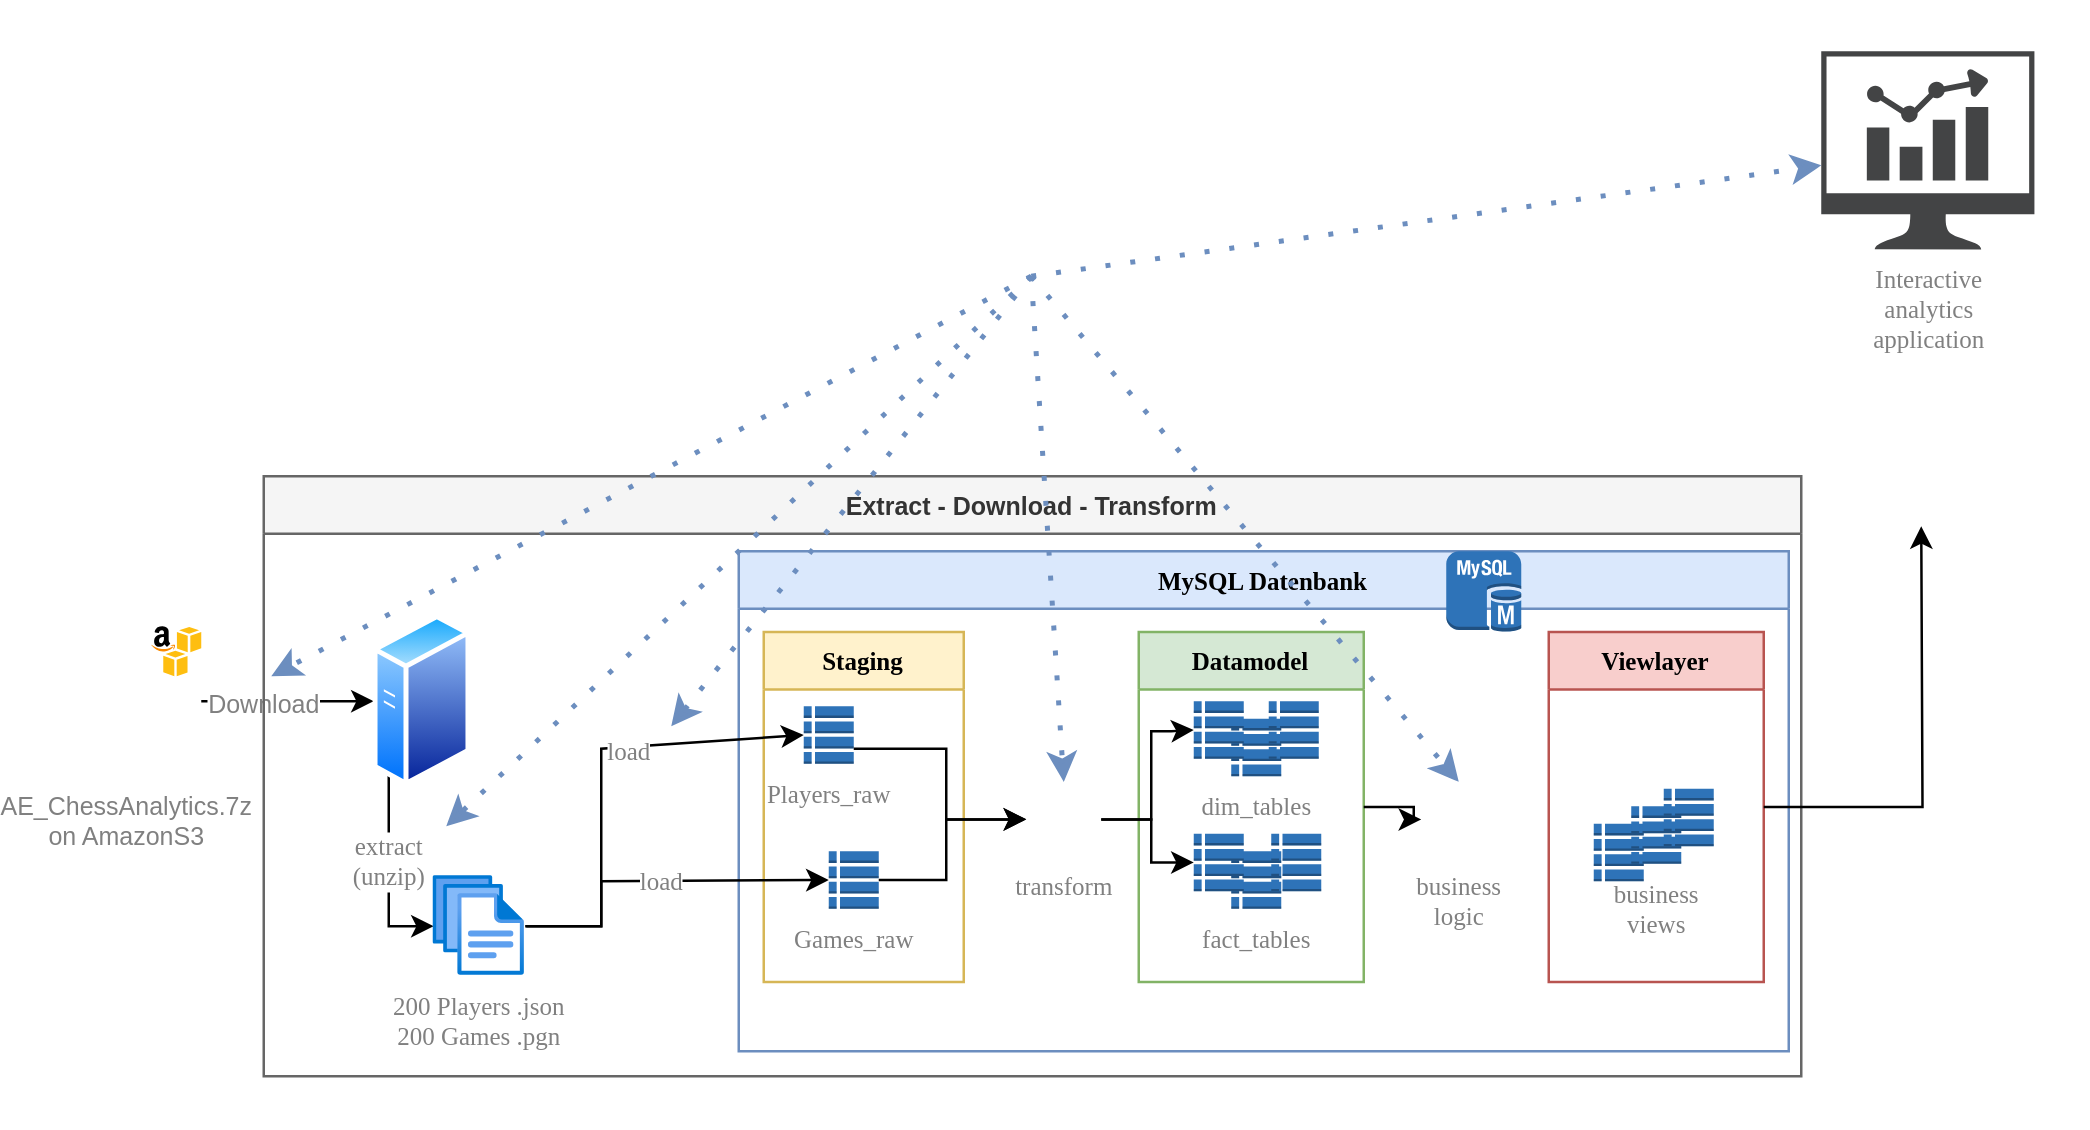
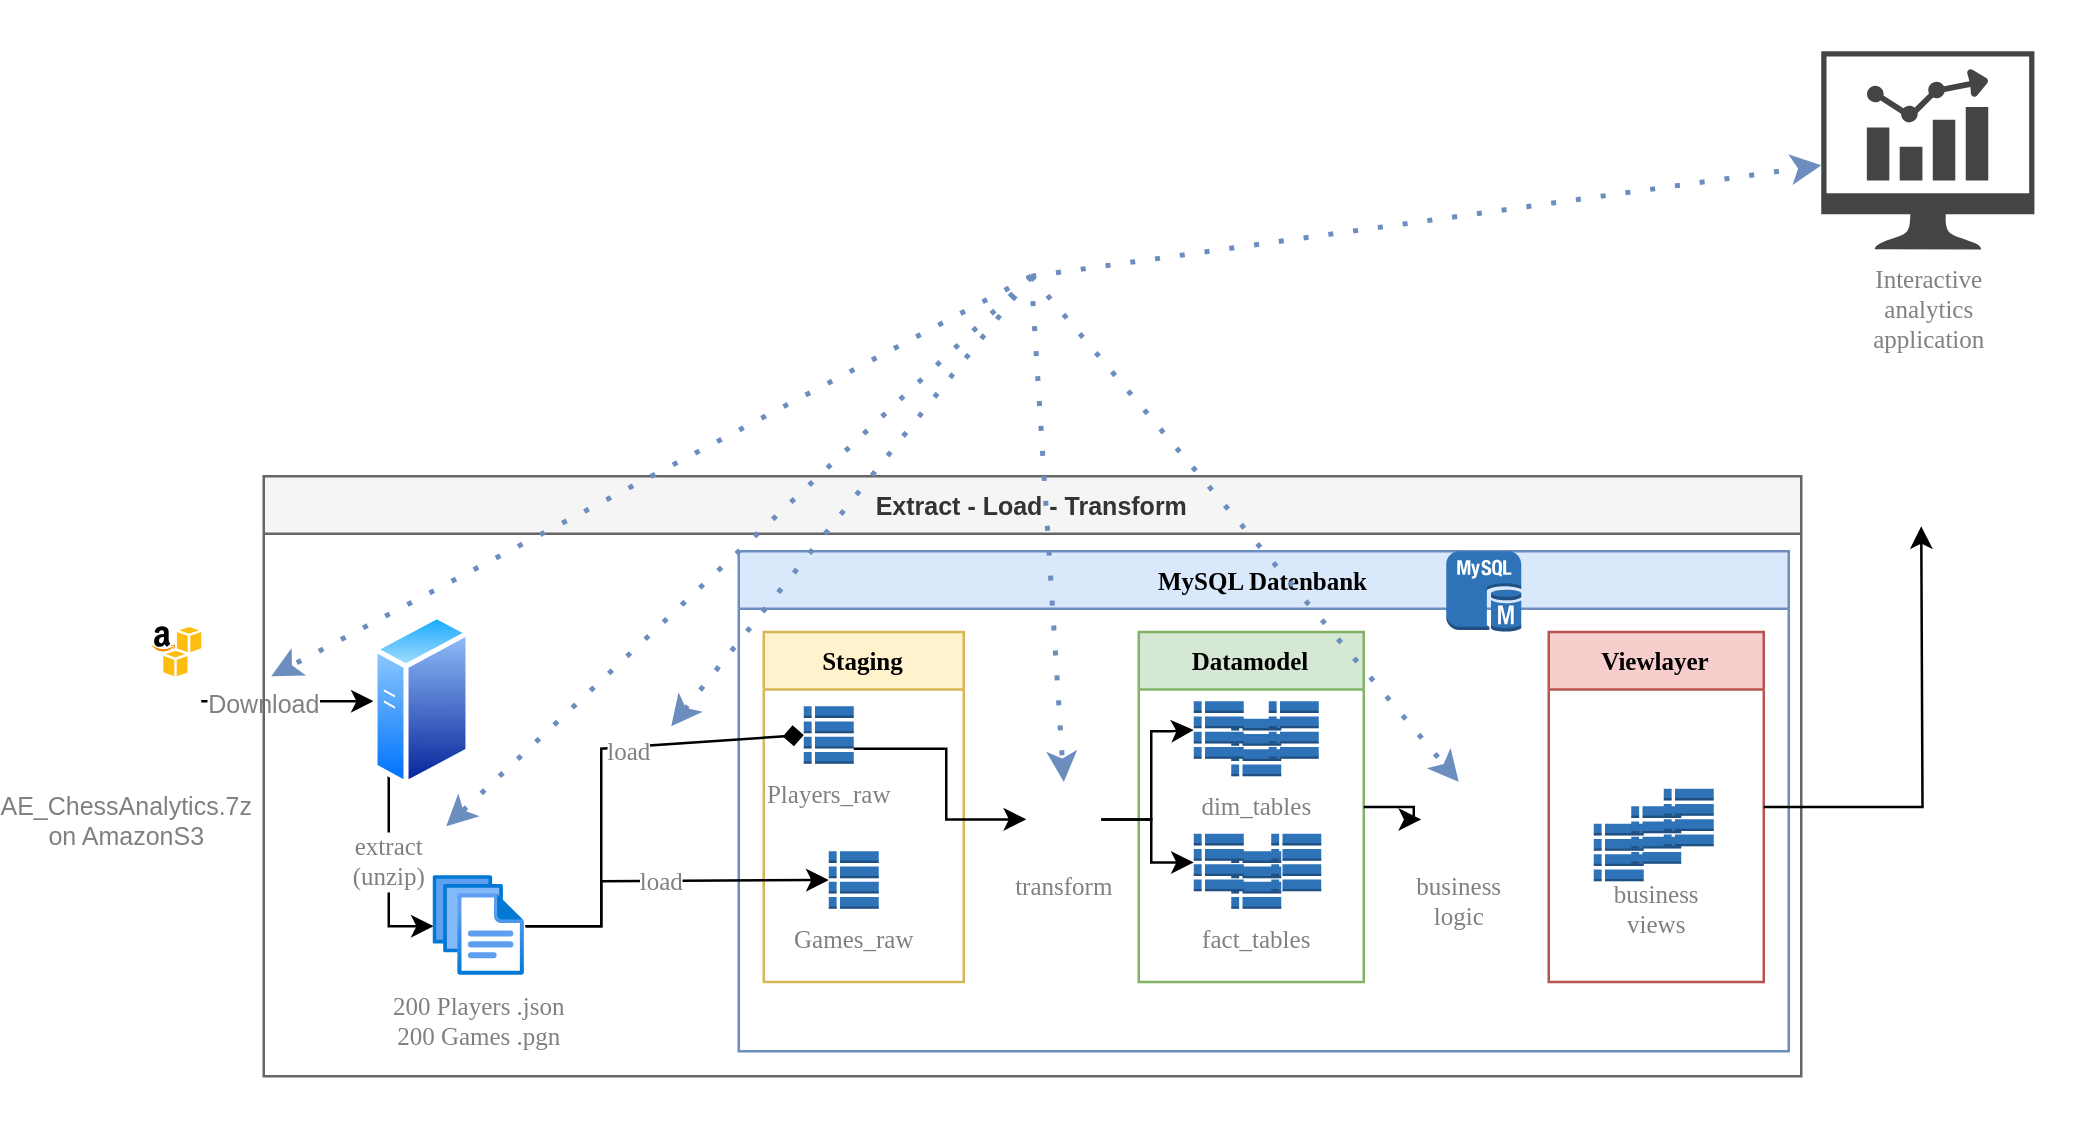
node "Extract - Download - Transform": label "Extract - Download - Transform" -> "Extract - Load - Transform"
edge "200 Players .json 200 Games .pgn" -> "Players_raw": arrowhead classic -> diamond
edge "Games_raw" -> "transform": removed
